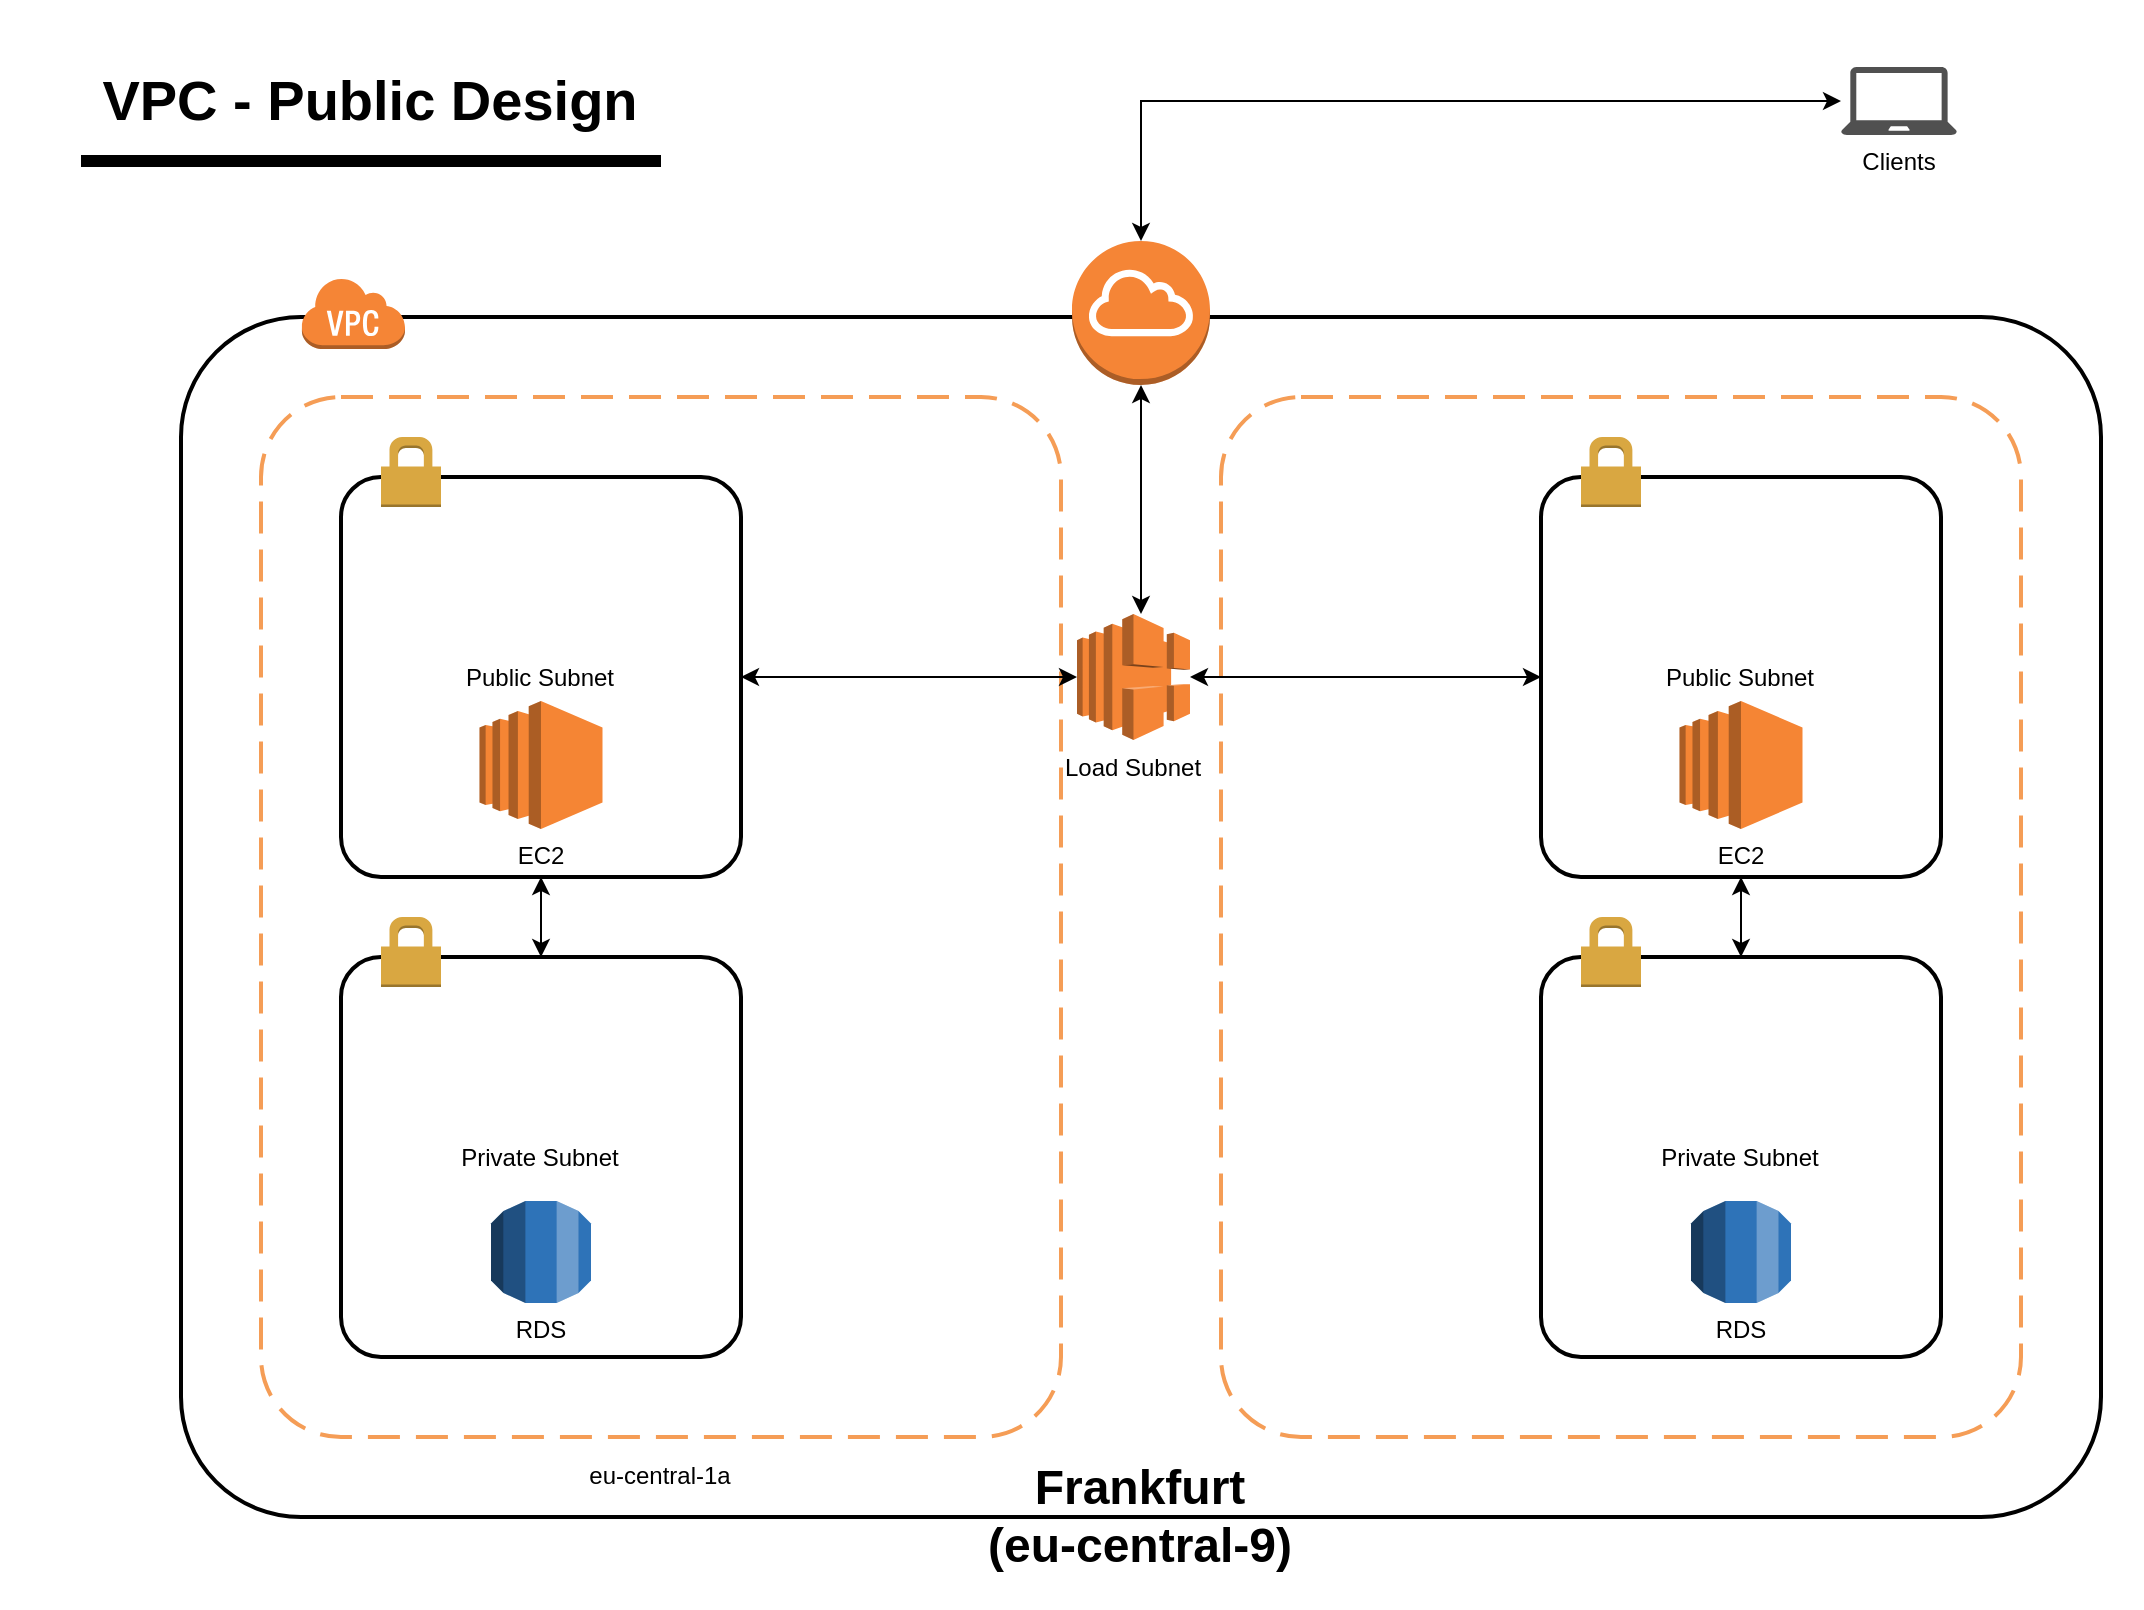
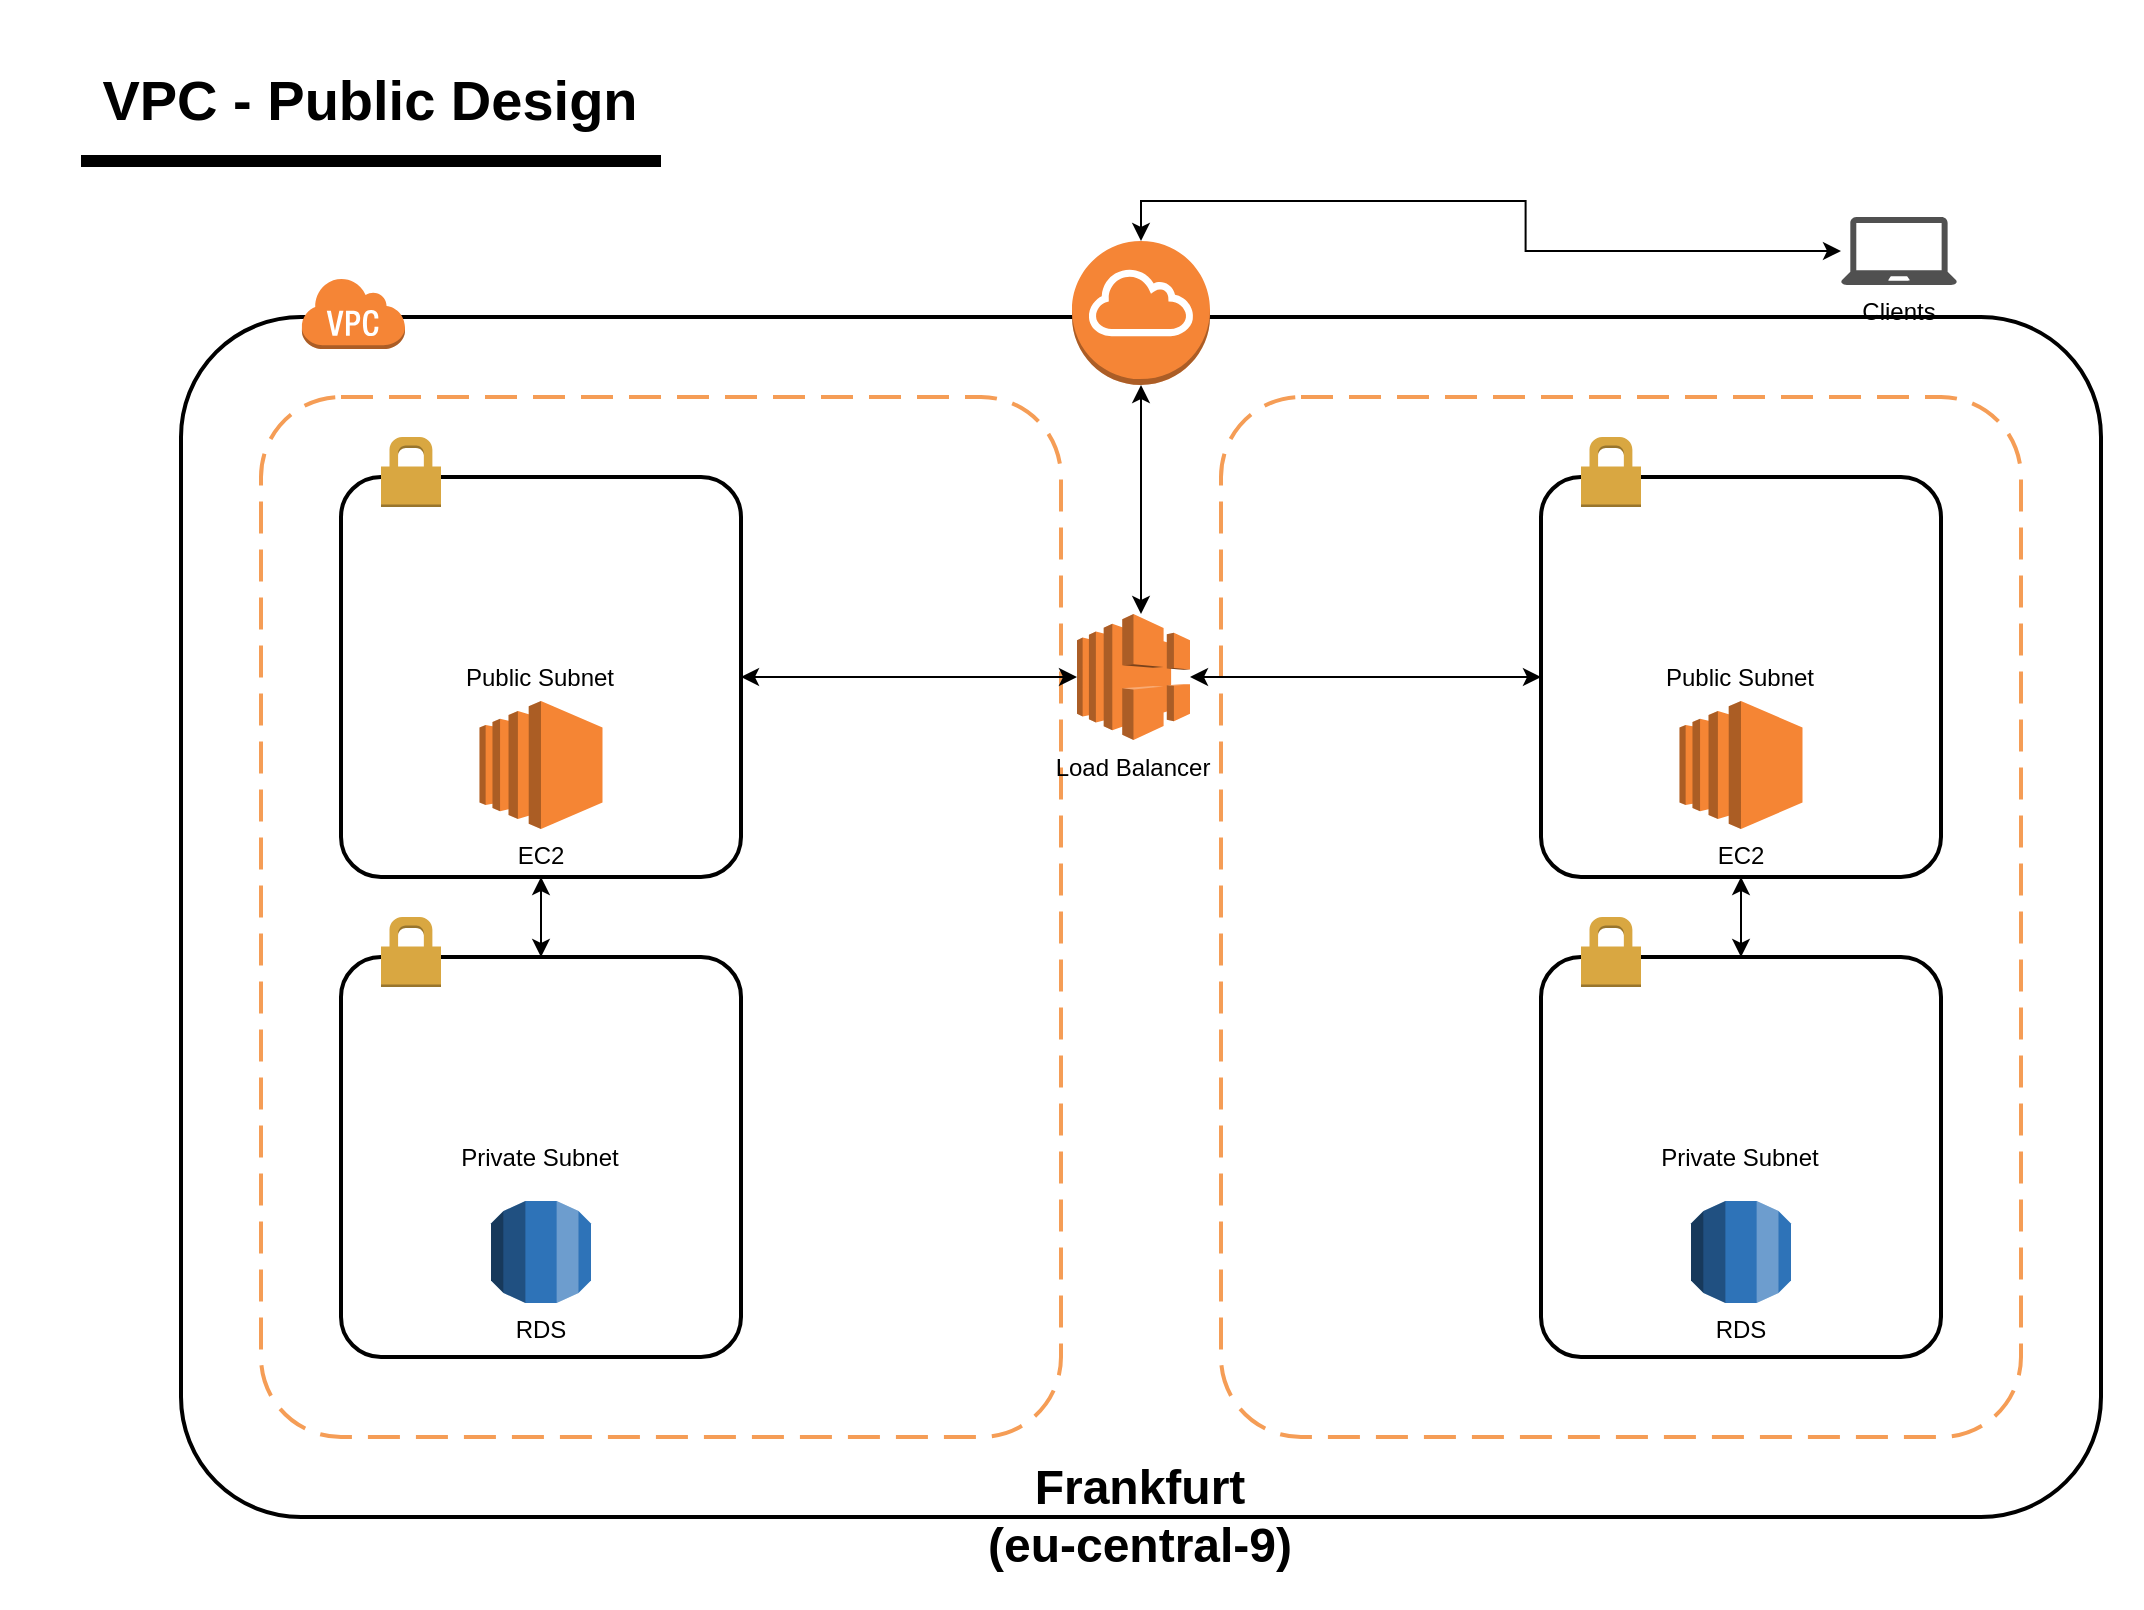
node "Clients": moved (1899, 101) -> (1899, 251)
node "Load Subnet": label "Load Subnet" -> "Load Balancer"
node "eu-central-1a": removed
